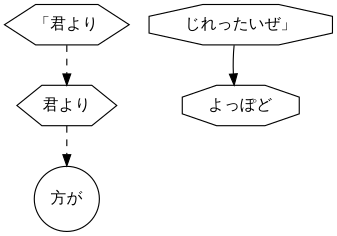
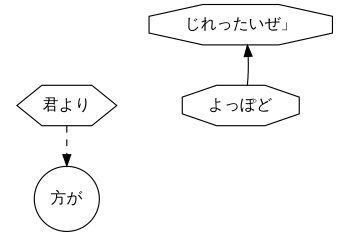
node "「君より": removed
edge "じれったいぜ」" -> "よっぽど": reversed
